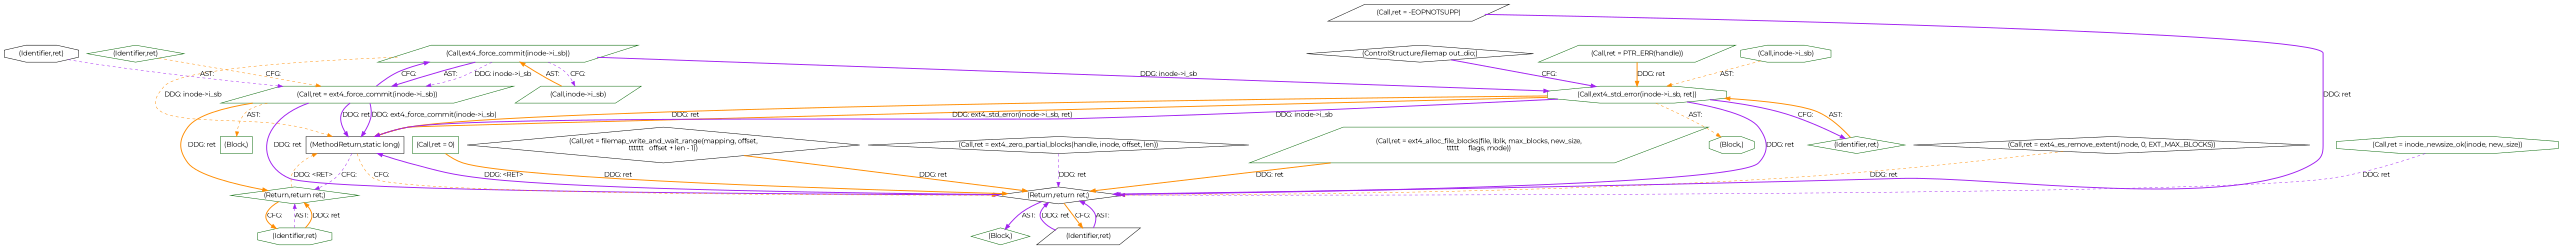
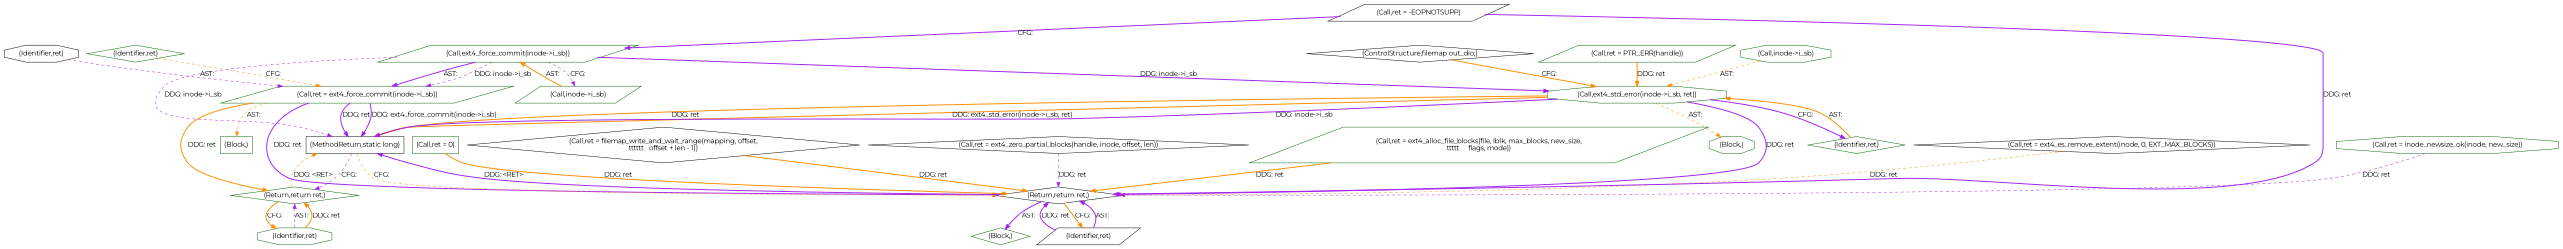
edge "(Call,ret = ext4_force_commit(inode->i_sb))" -> "(Call,ext4_force_commit(inode->i_sb))": now "(Call,ret = -EOPNOTSUPP)" -> "(Call,ext4_force_commit(inode->i_sb))"
edge "(ControlStructure,filemap out_dio;)" -> "(Call,ext4_std_error(inode->i_sb, ret))": color purple -> darkorange
edge "(Call,ext4_force_commit(inode->i_sb))" -> "(MethodReturn,static long)": color darkorange -> purple
